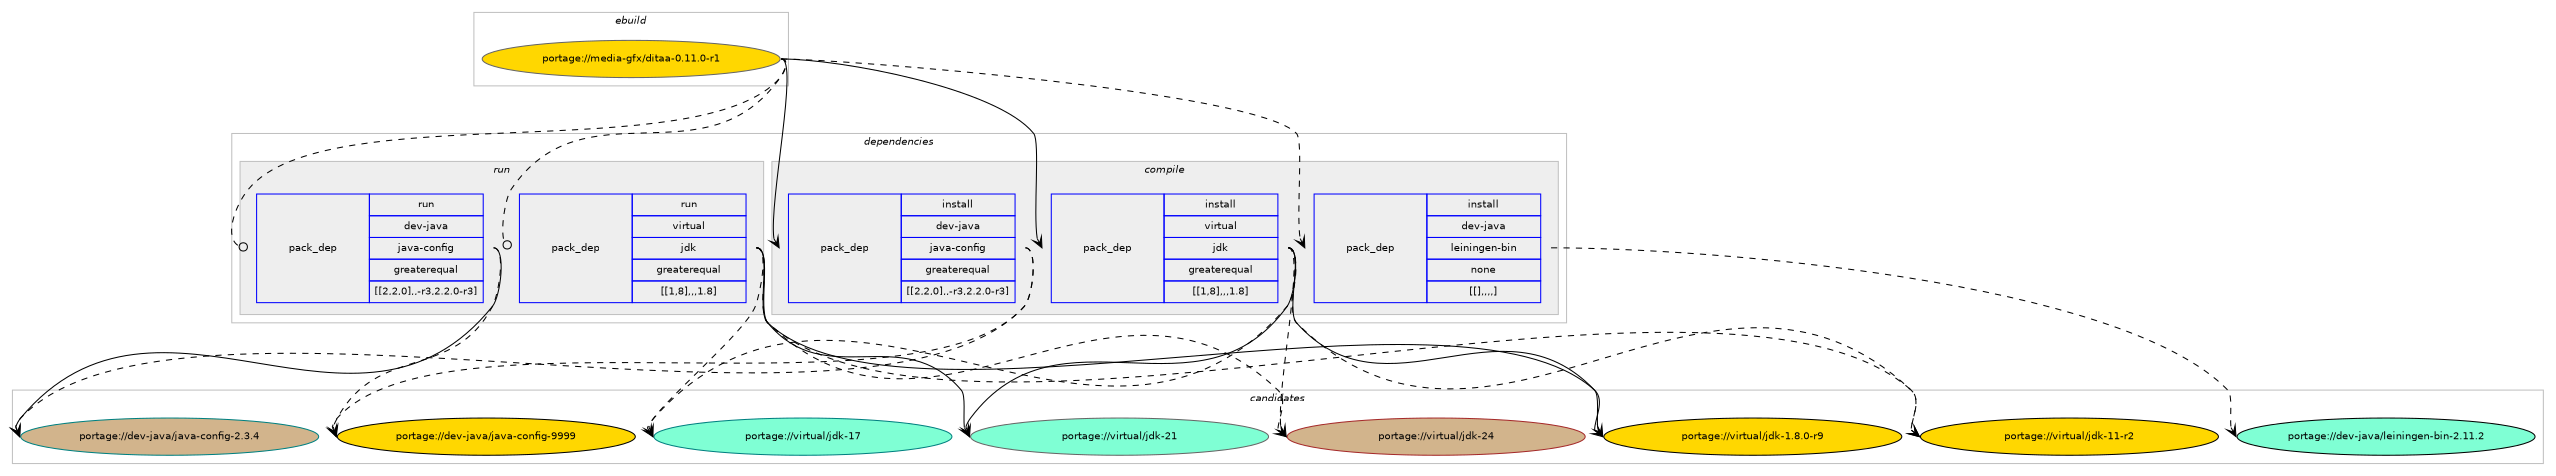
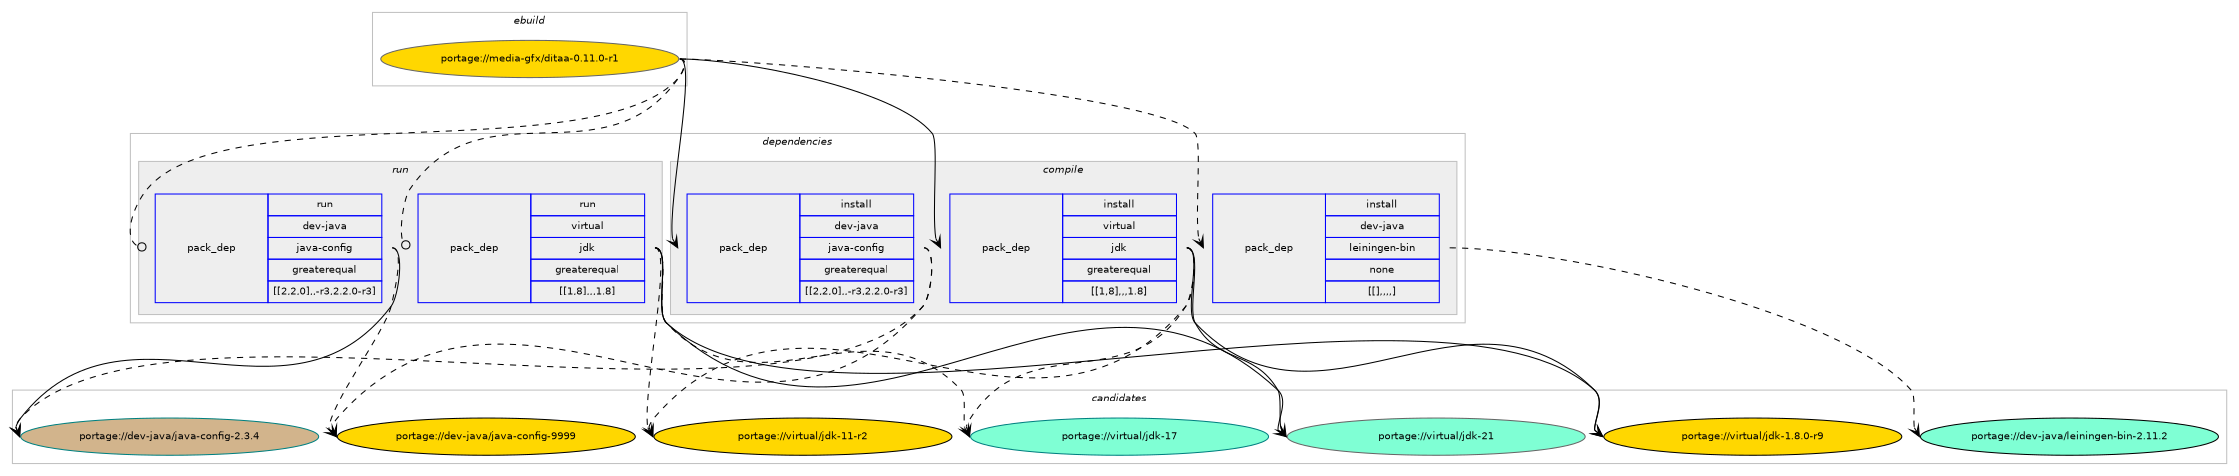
node "portage://virtual/jdk-24": removed
